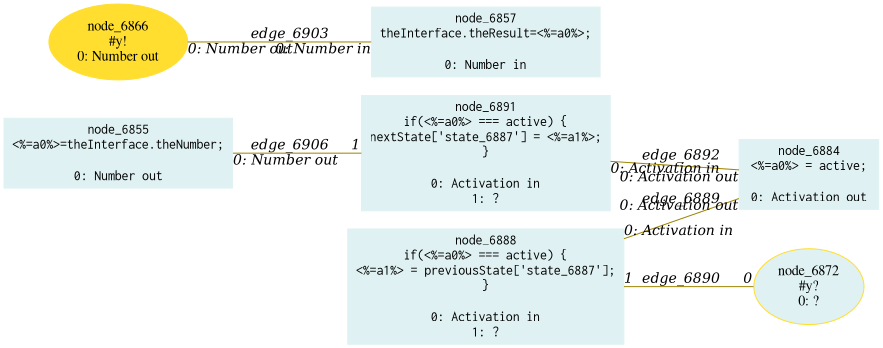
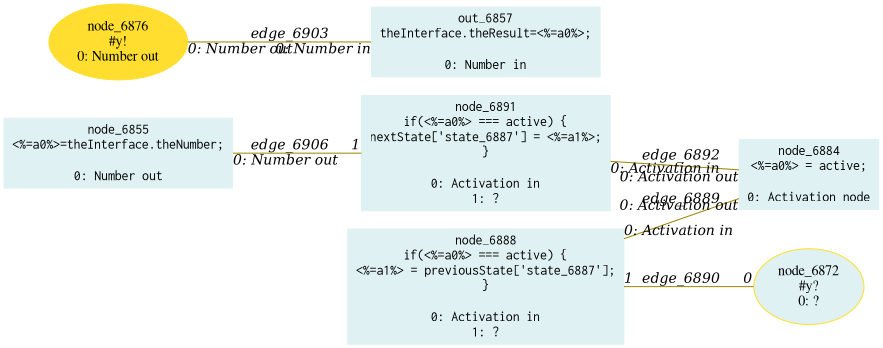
node "node_6866 #y! 0: Number out": label "node_6866 #y! 0: Number out" -> "node_6876 #y! 0: Number out"
node "node_6857 theInterface.theResult=<%=a0%>; 0: Number in": label "node_6857 theInterface.theResult=<%=a0%>; 0: Number in" -> "out_6857 theInterface.theResult=<%=a0%>; 0: Number in"
node "node_6884 <%=a0%> = active; 0: Activation out": label "node_6884 <%=a0%> = active; 0: Activation out" -> "node_6884 <%=a0%> = active; 0: Activation node"
